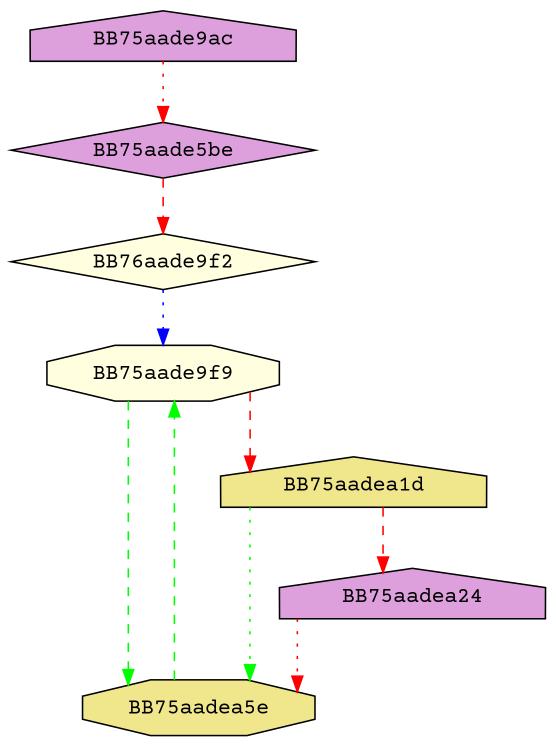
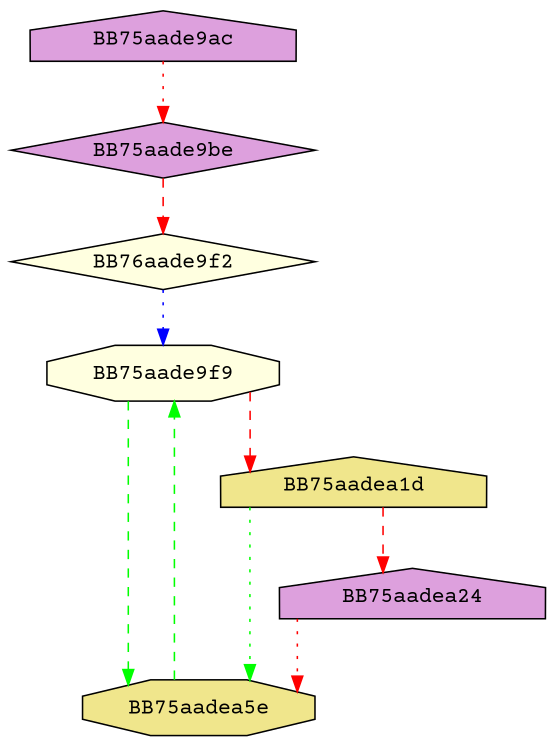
node "BB75aade5be": label "BB75aade5be" -> "BB75aade9be"
